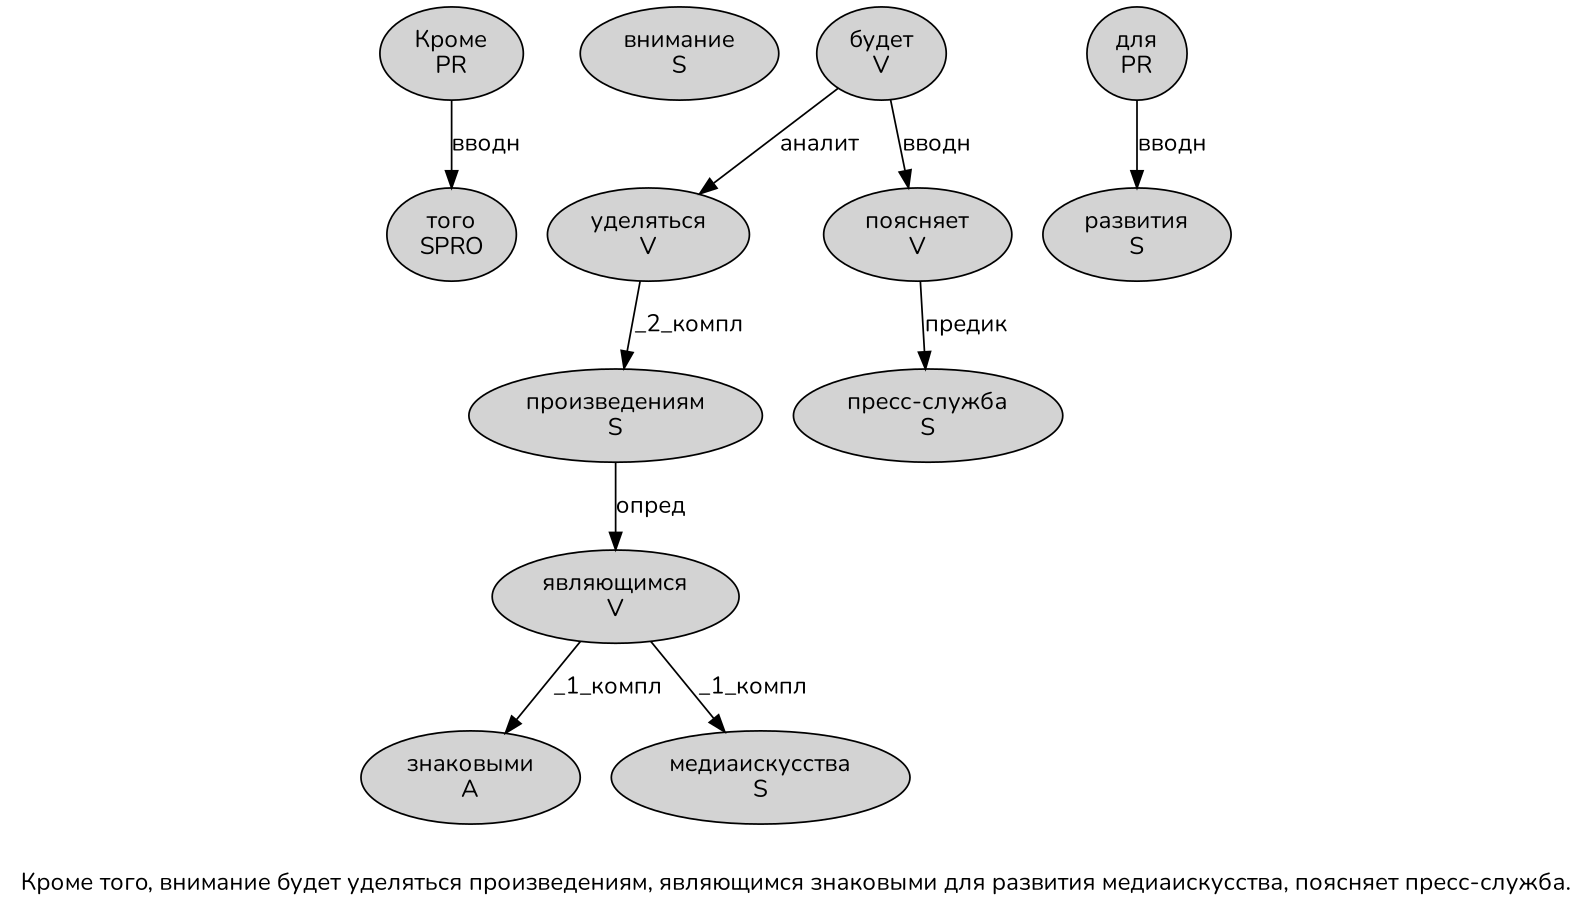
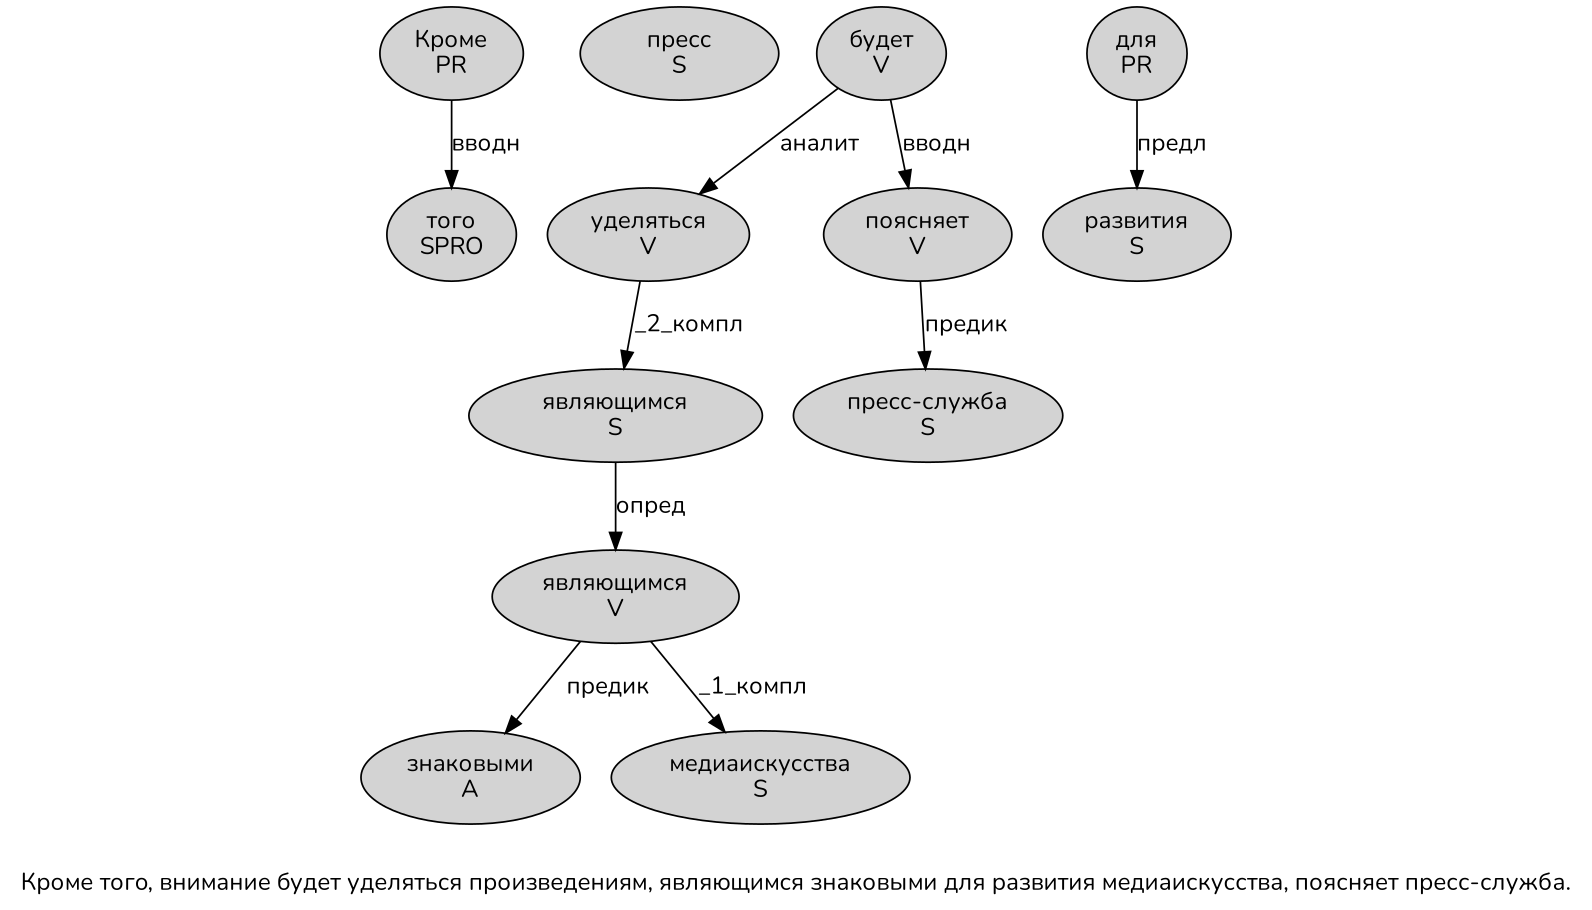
node "внимание S": label "внимание S" -> "пресс S"
edge "для PR" -> "развития S": label "вводн" -> "предл"
node "произведениям S": label "произведениям S" -> "являющимся S"
edge "являющимся V" -> "знаковыми A": label "_1_компл" -> "предик"
